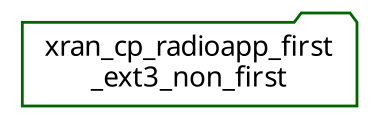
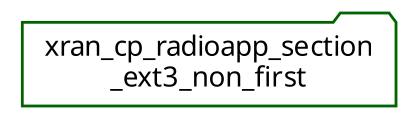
node "xran_cp_radioapp_first _ext3_non_first": label "xran_cp_radioapp_first _ext3_non_first" -> "xran_cp_radioapp_section _ext3_non_first"
